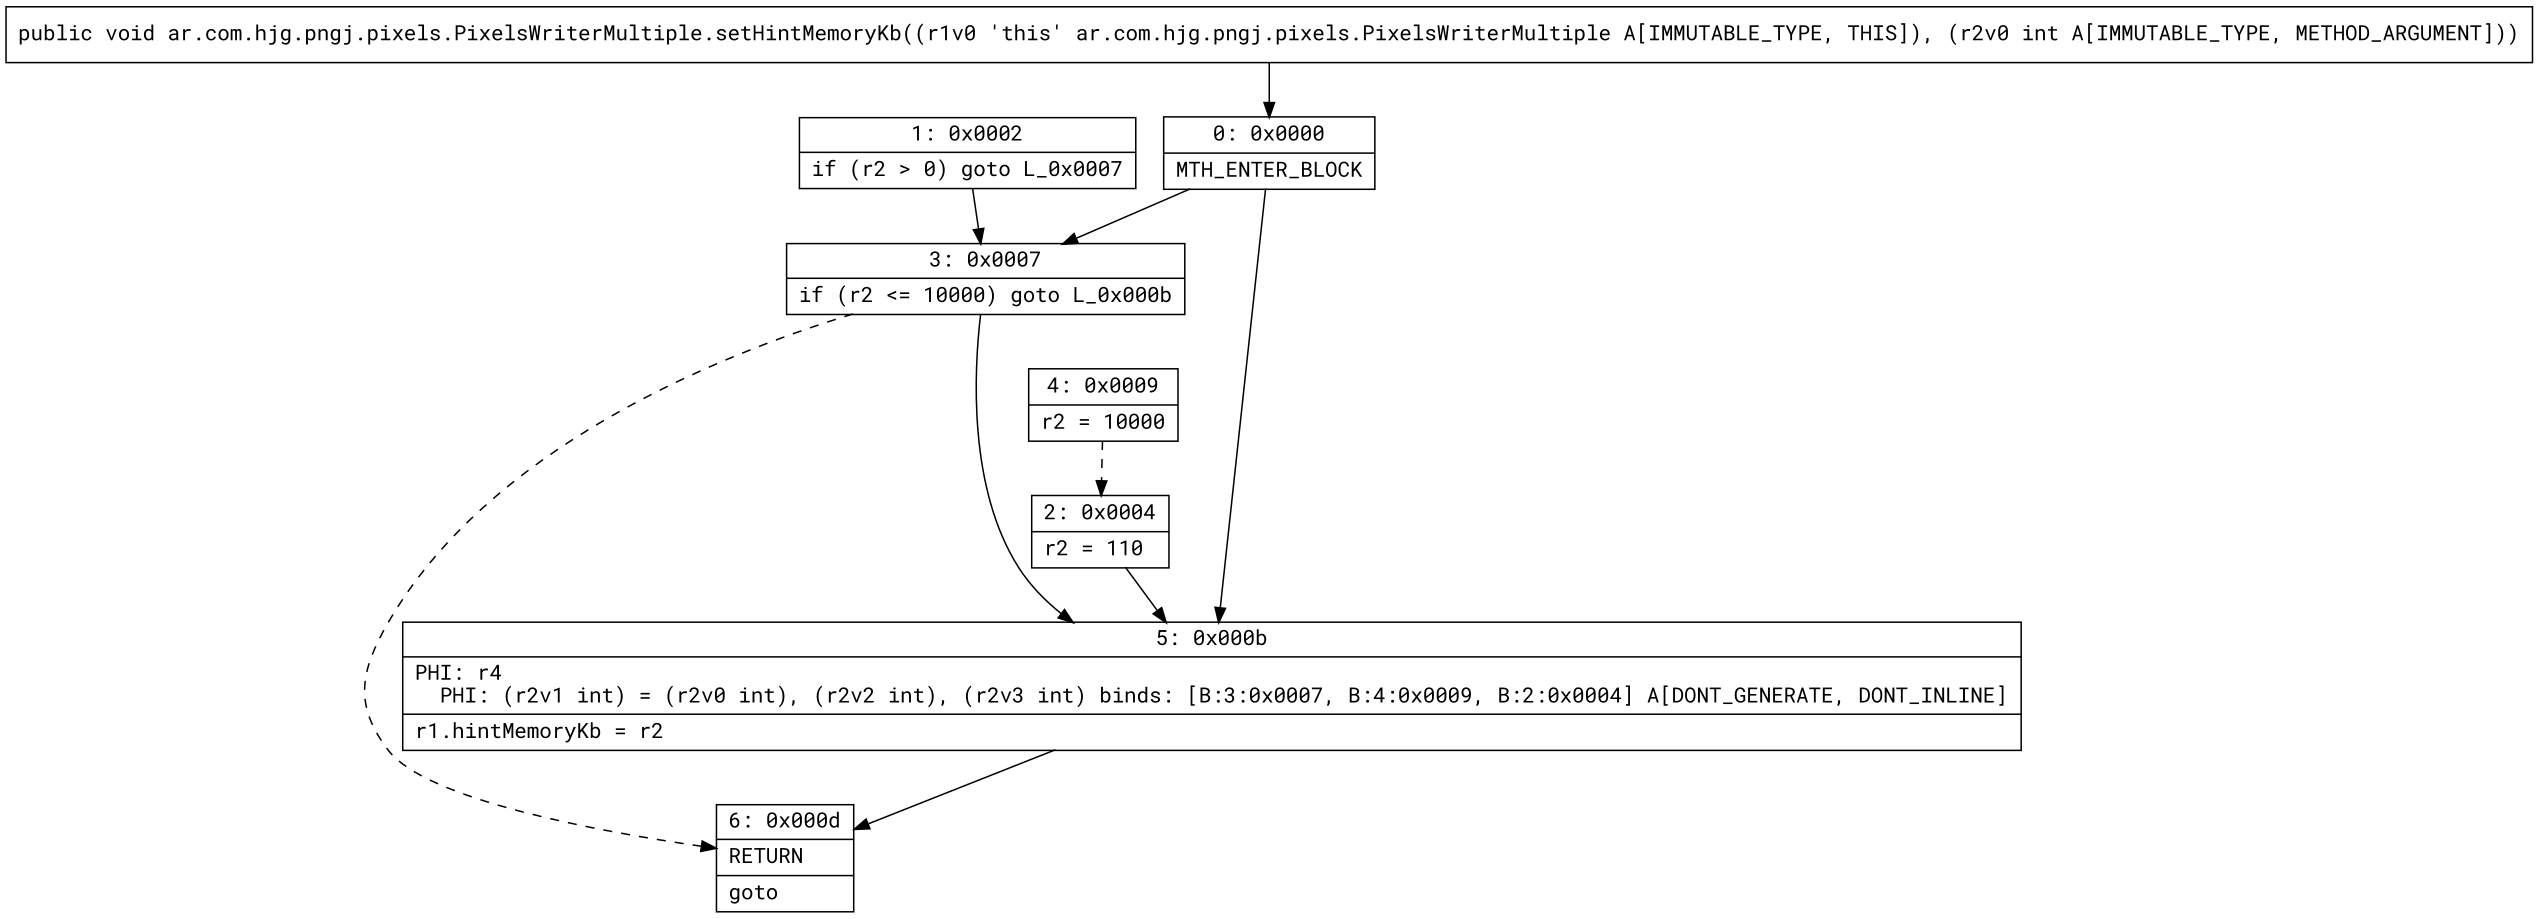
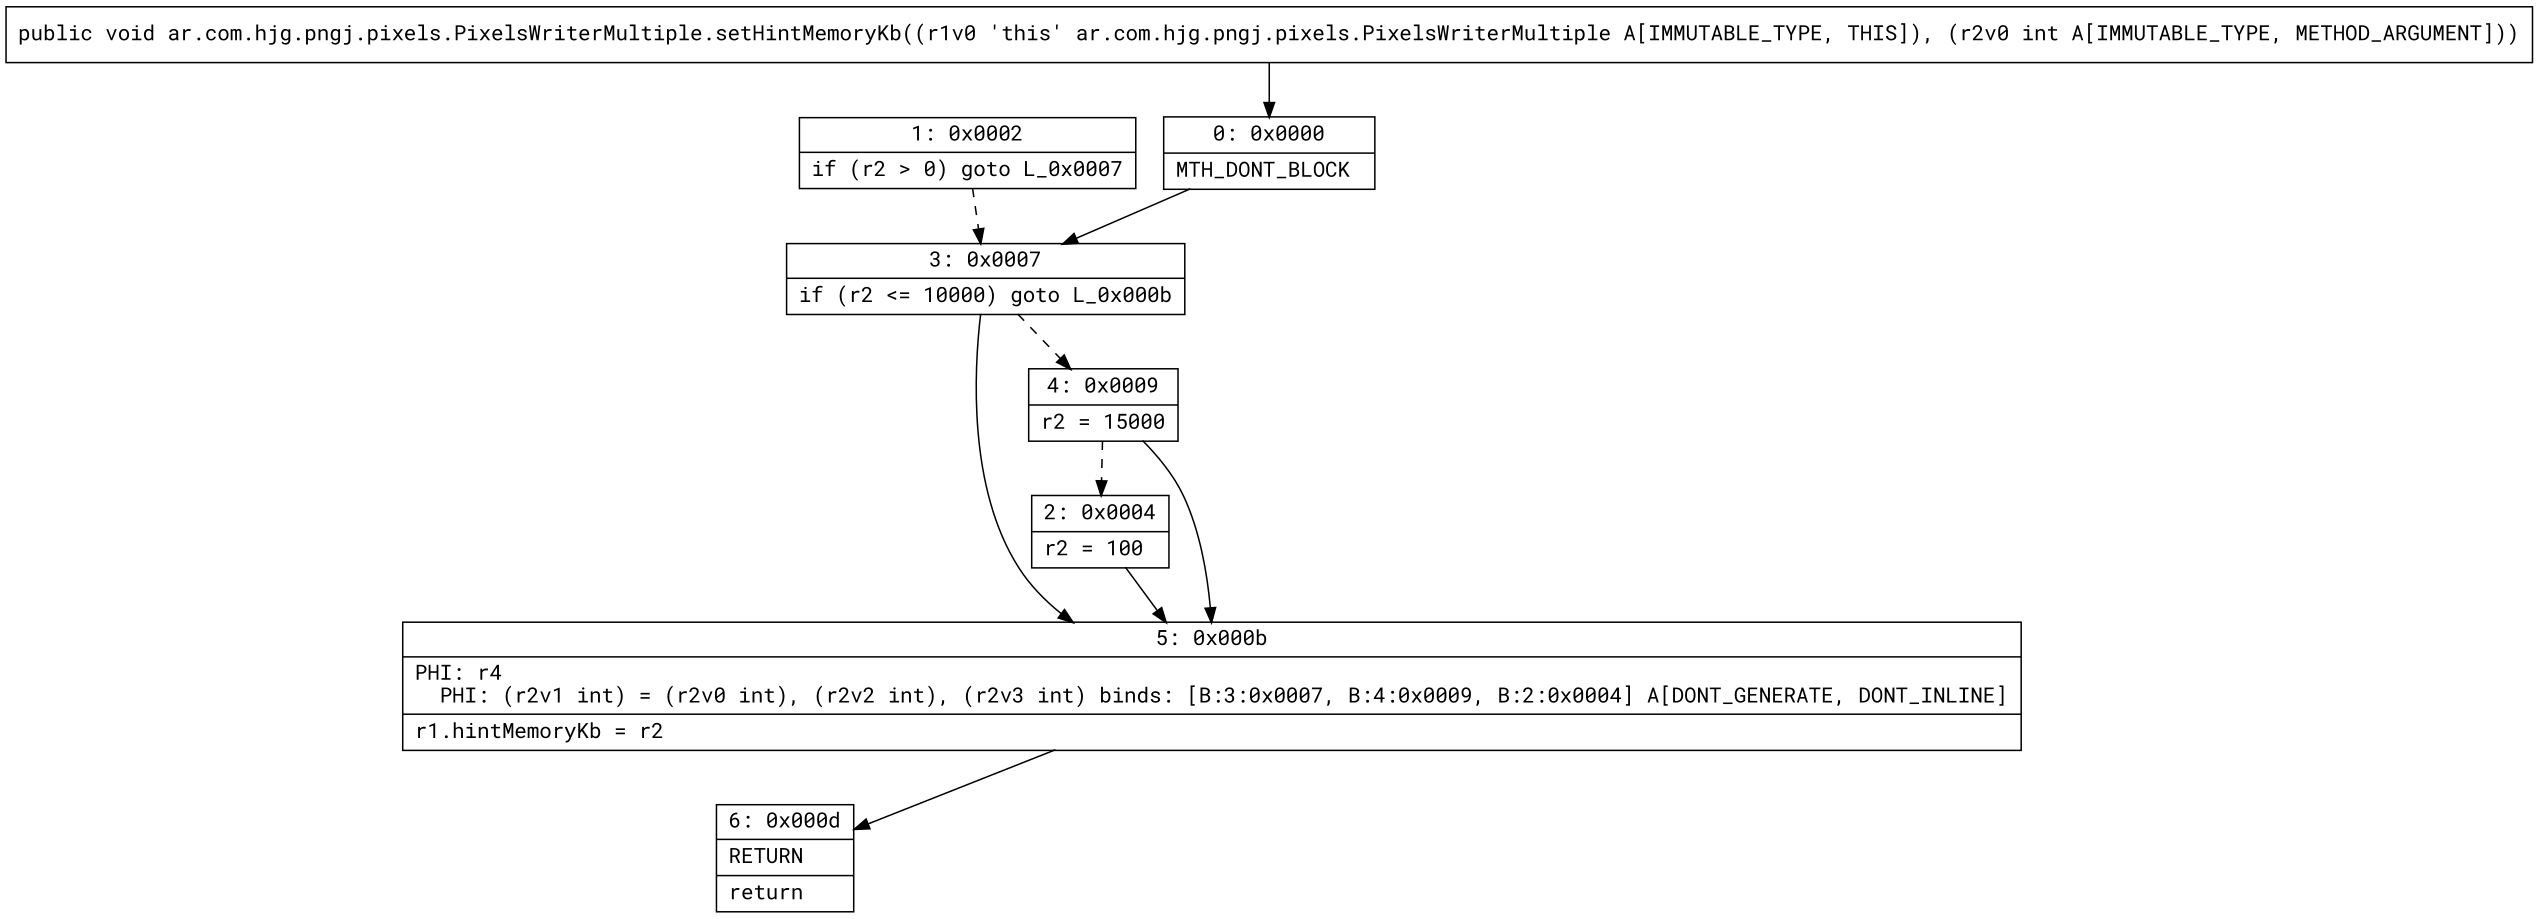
node "0: 0x0000": text "MTH_ENTER_BLOCK" -> "MTH_DONT_BLOCK"
edge "1: 0x0002" -> "3: 0x0007": style solid -> dashed
edge "0: 0x0000" -> "5: 0x000b": now "4: 0x0009" -> "5: 0x000b"
node "4: 0x0009": text "r2 = 10000" -> "r2 = 15000"
node "2: 0x0004": text "r2 = 110" -> "r2 = 100"
edge "3: 0x0007" -> "6: 0x000d": now "3: 0x0007" -> "4: 0x0009"
node "6: 0x000d": text "goto" -> "return"
